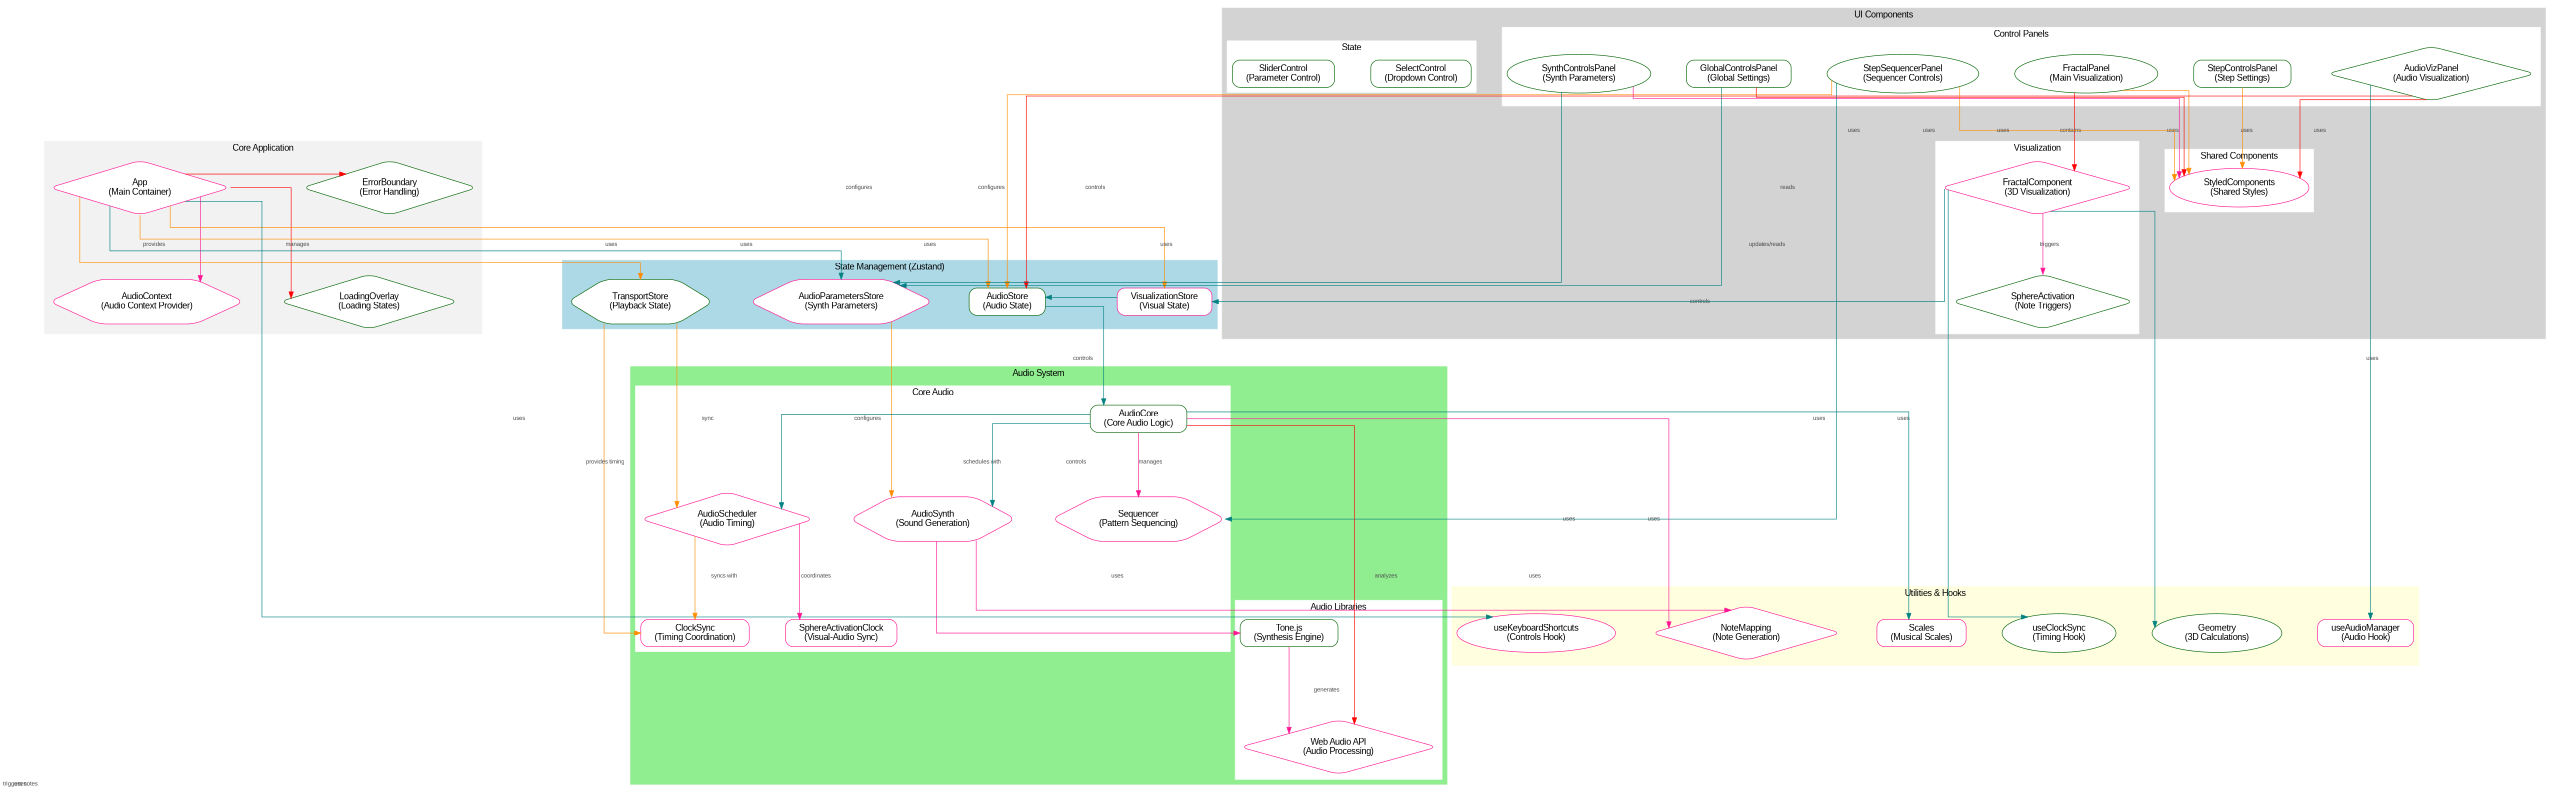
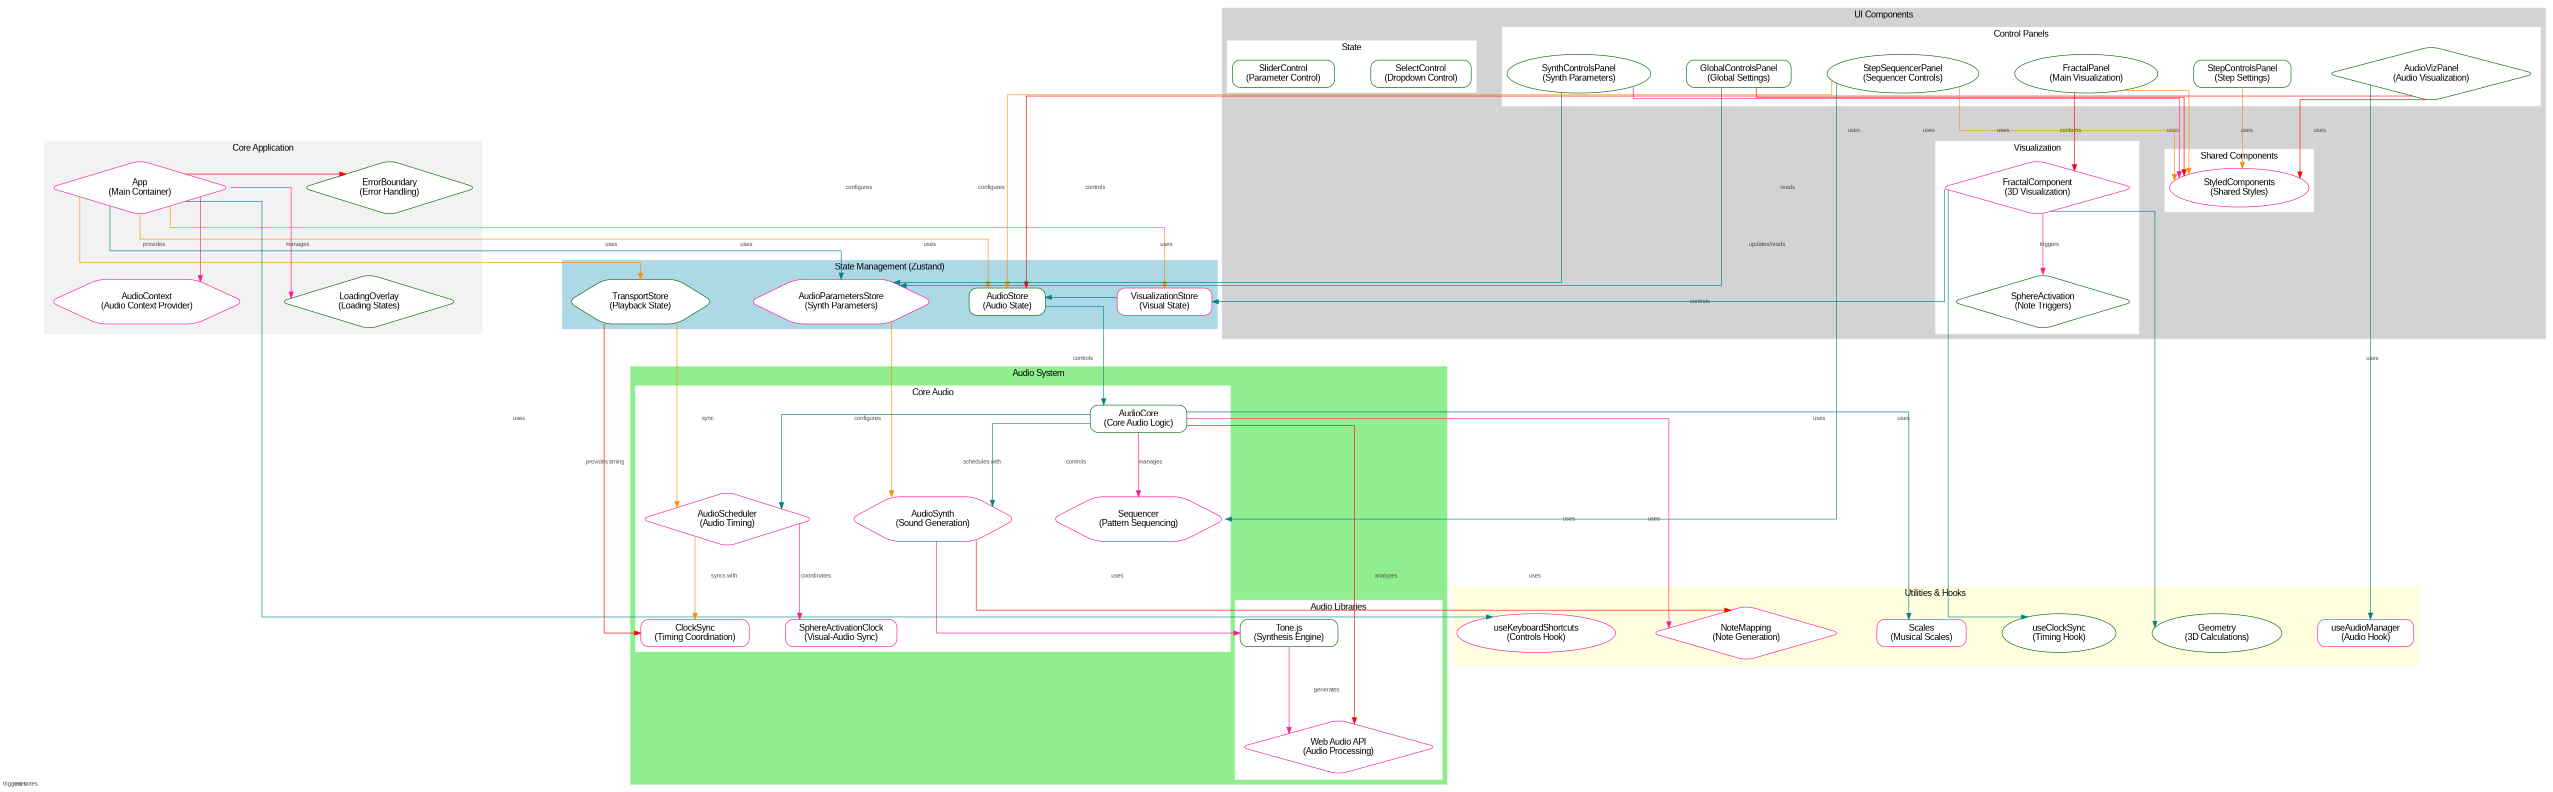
edge "App (Main Container)" -> "LoadingOverlay (Loading States)": color red -> deeppink
edge "TransportStore (Playback State)" -> "ClockSync (Timing Coordination)": color darkorange -> red
edge "AudioSynth (Sound Generation)" -> "NoteMapping (Note Generation)": color deeppink -> red
